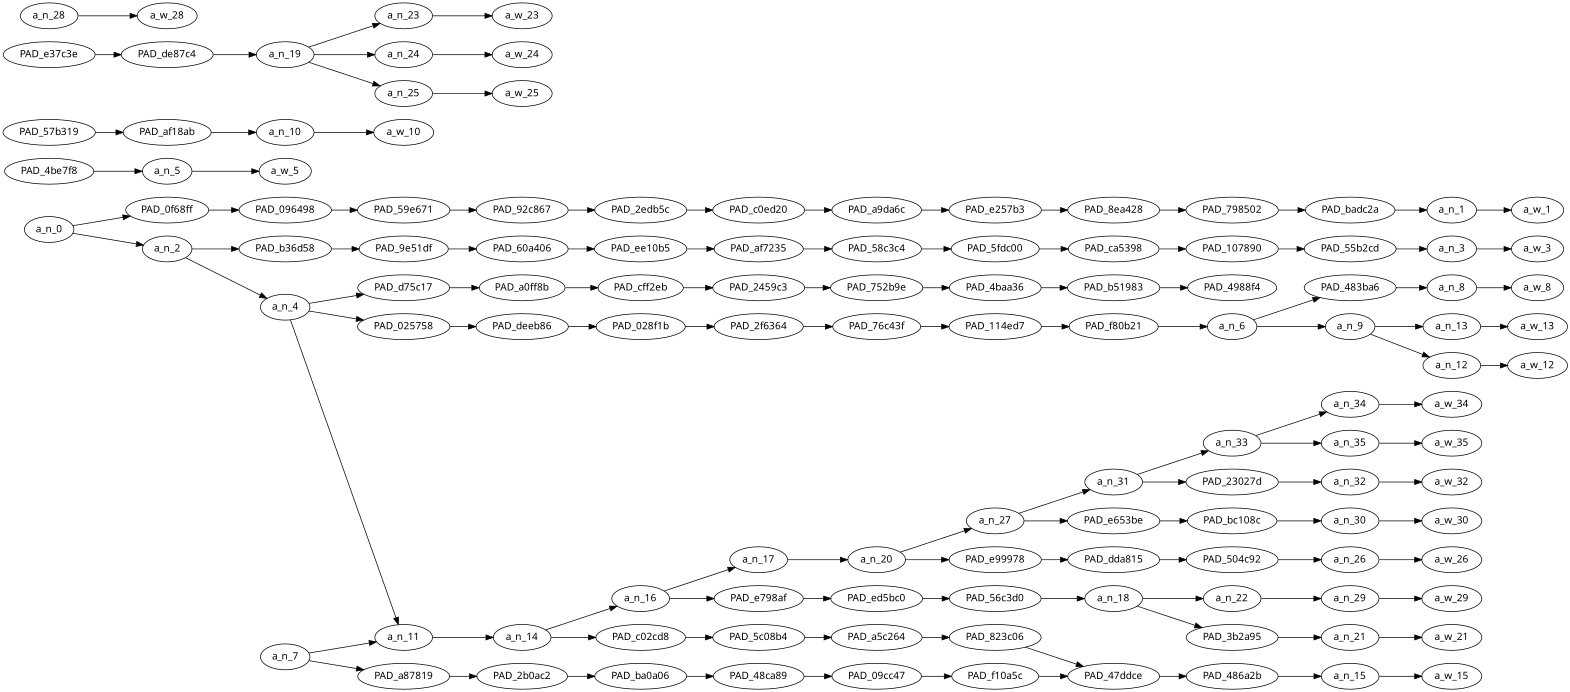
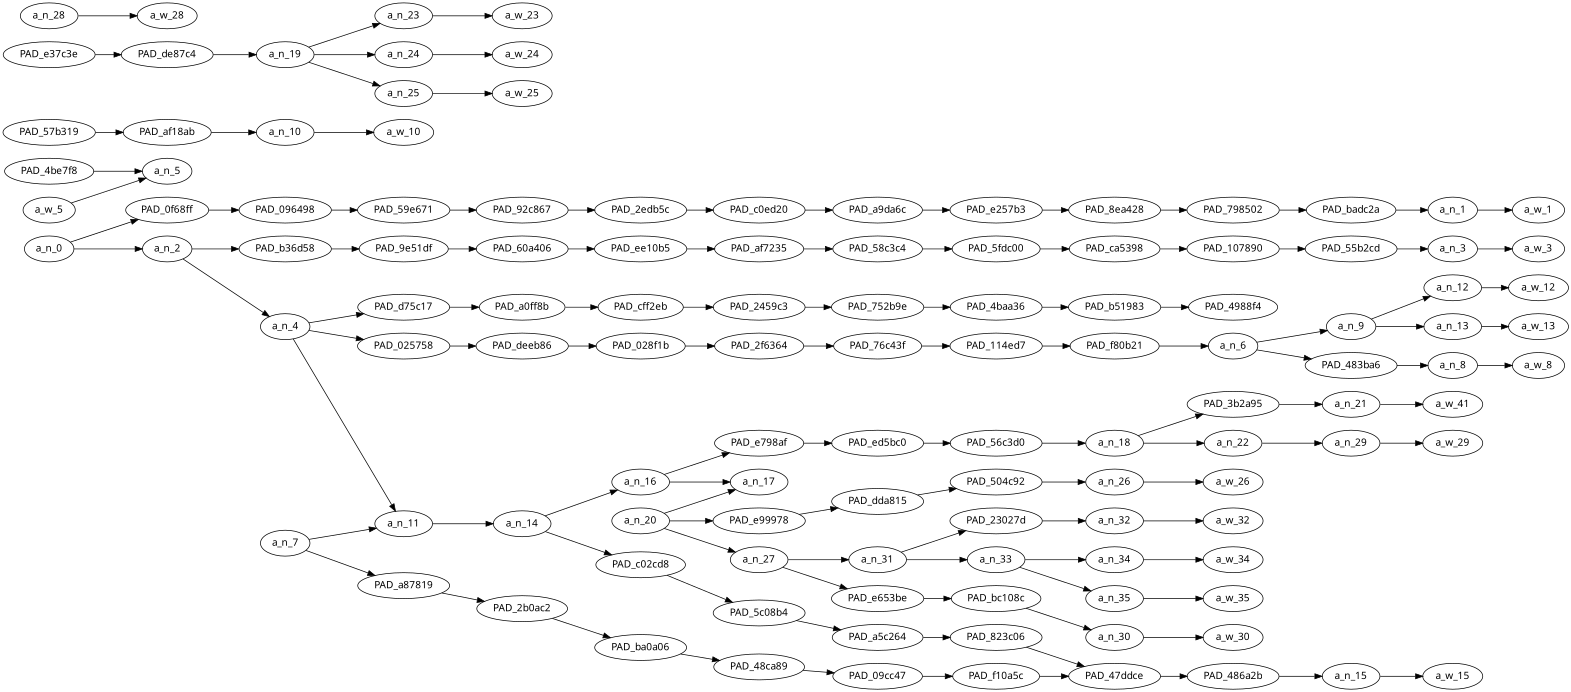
edge "a_n_5" -> "a_w_5": reversed
edge "a_n_17" -> "a_n_20": reversed
node "a_w_21": label "a_w_21" -> "a_w_41"
